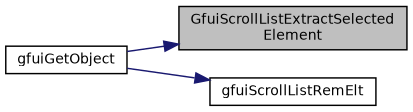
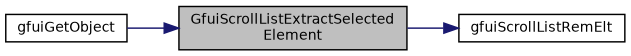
edge "gfuiGetObject" -> "gfuiScrollListRemElt": now "GfuiScrollListExtractSelected Element" -> "gfuiScrollListRemElt"
